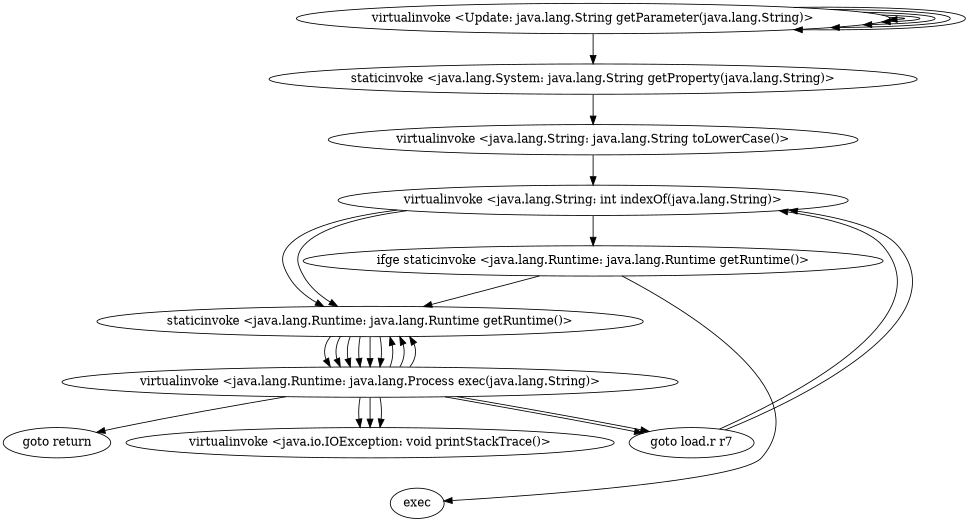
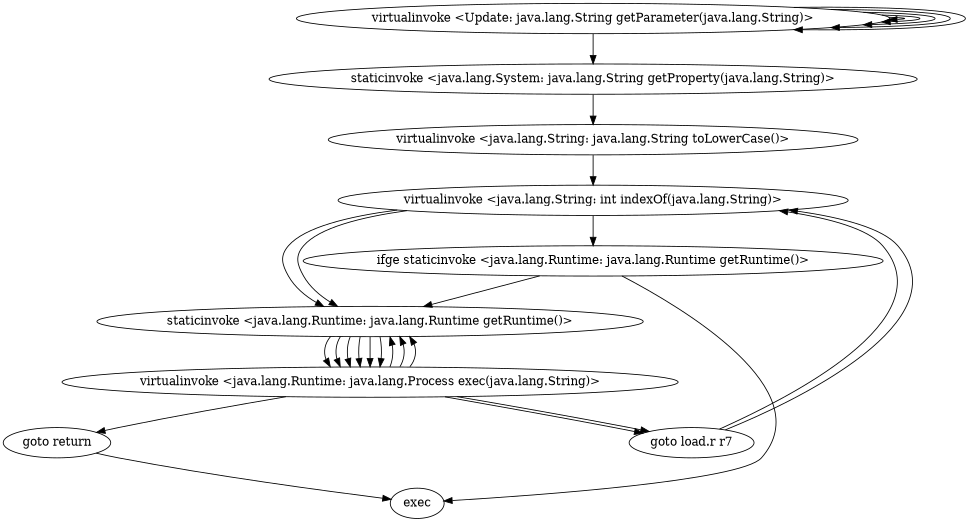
node "virtualinvoke <java.io.IOException: void printStackTrace()>": removed
edge "goto return" -> "exec": added
